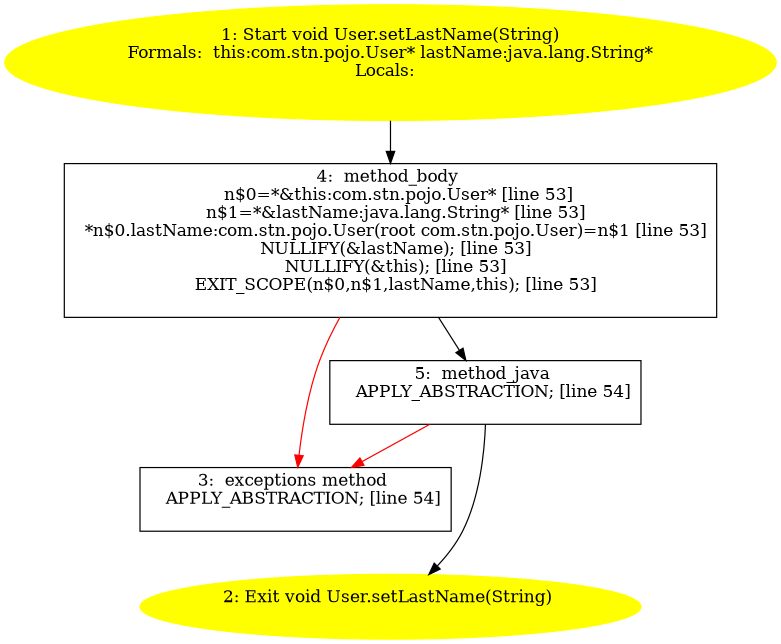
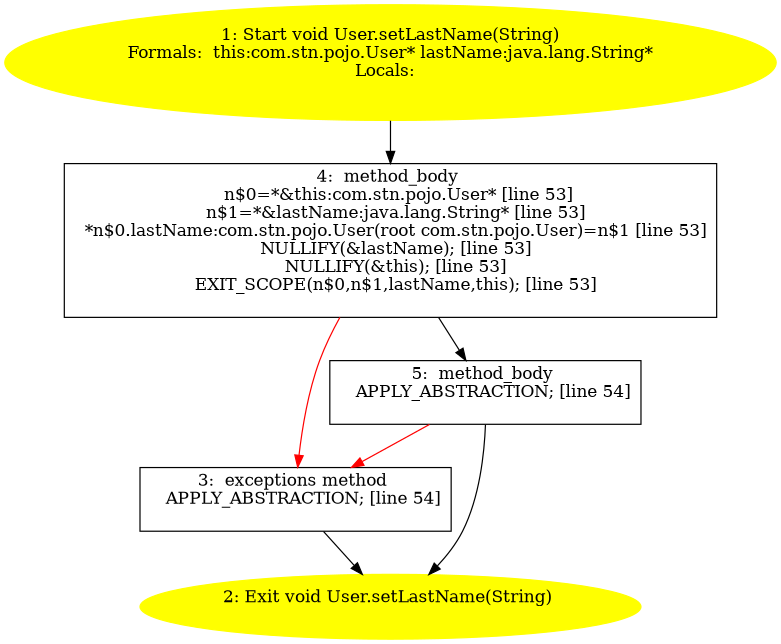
node "5:  method_java APPLY_ABSTRACTION; [line 54]": label "5:  method_java APPLY_ABSTRACTION; [line 54]" -> "5:  method_body APPLY_ABSTRACTION; [line 54]"
edge "3:  exceptions method APPLY_ABSTRACTION; [line 54]" -> "2: Exit void User.setLastName(String)": added
